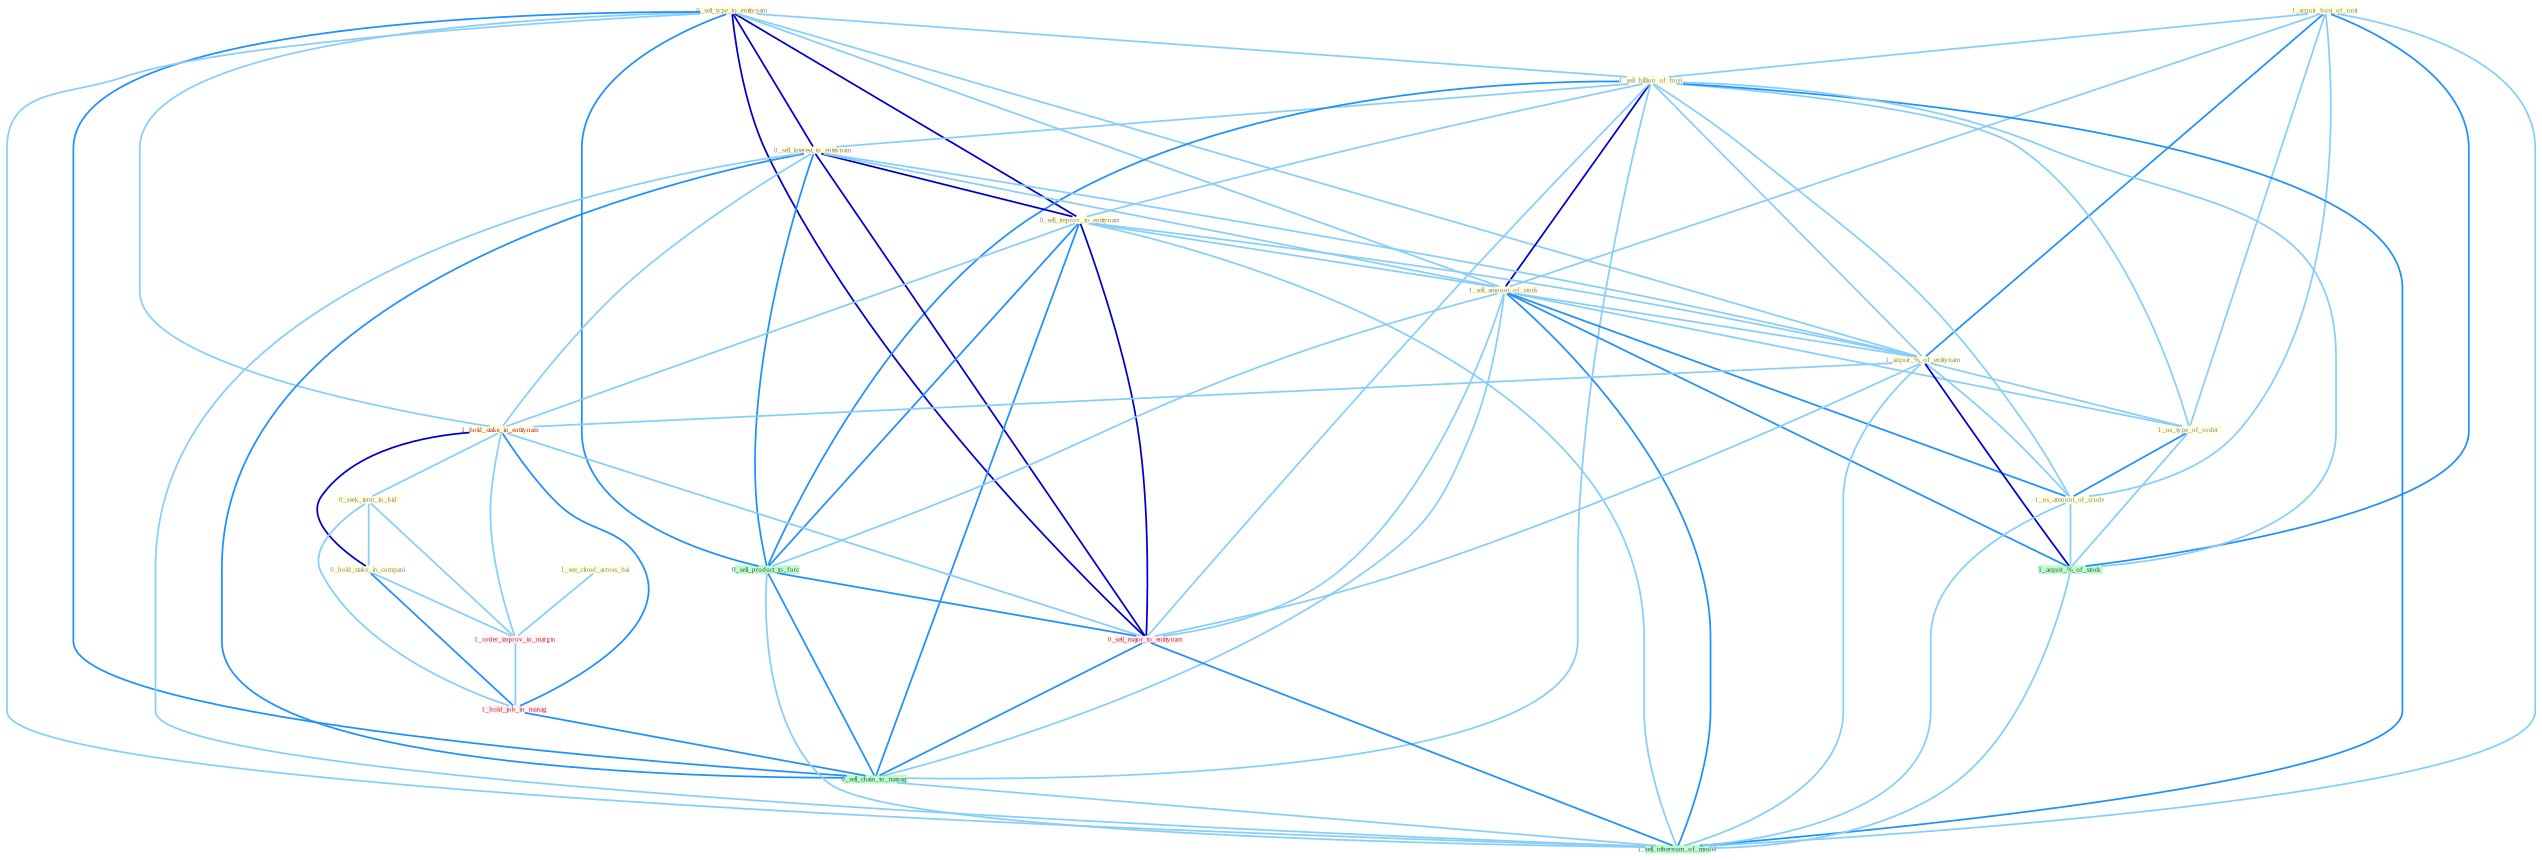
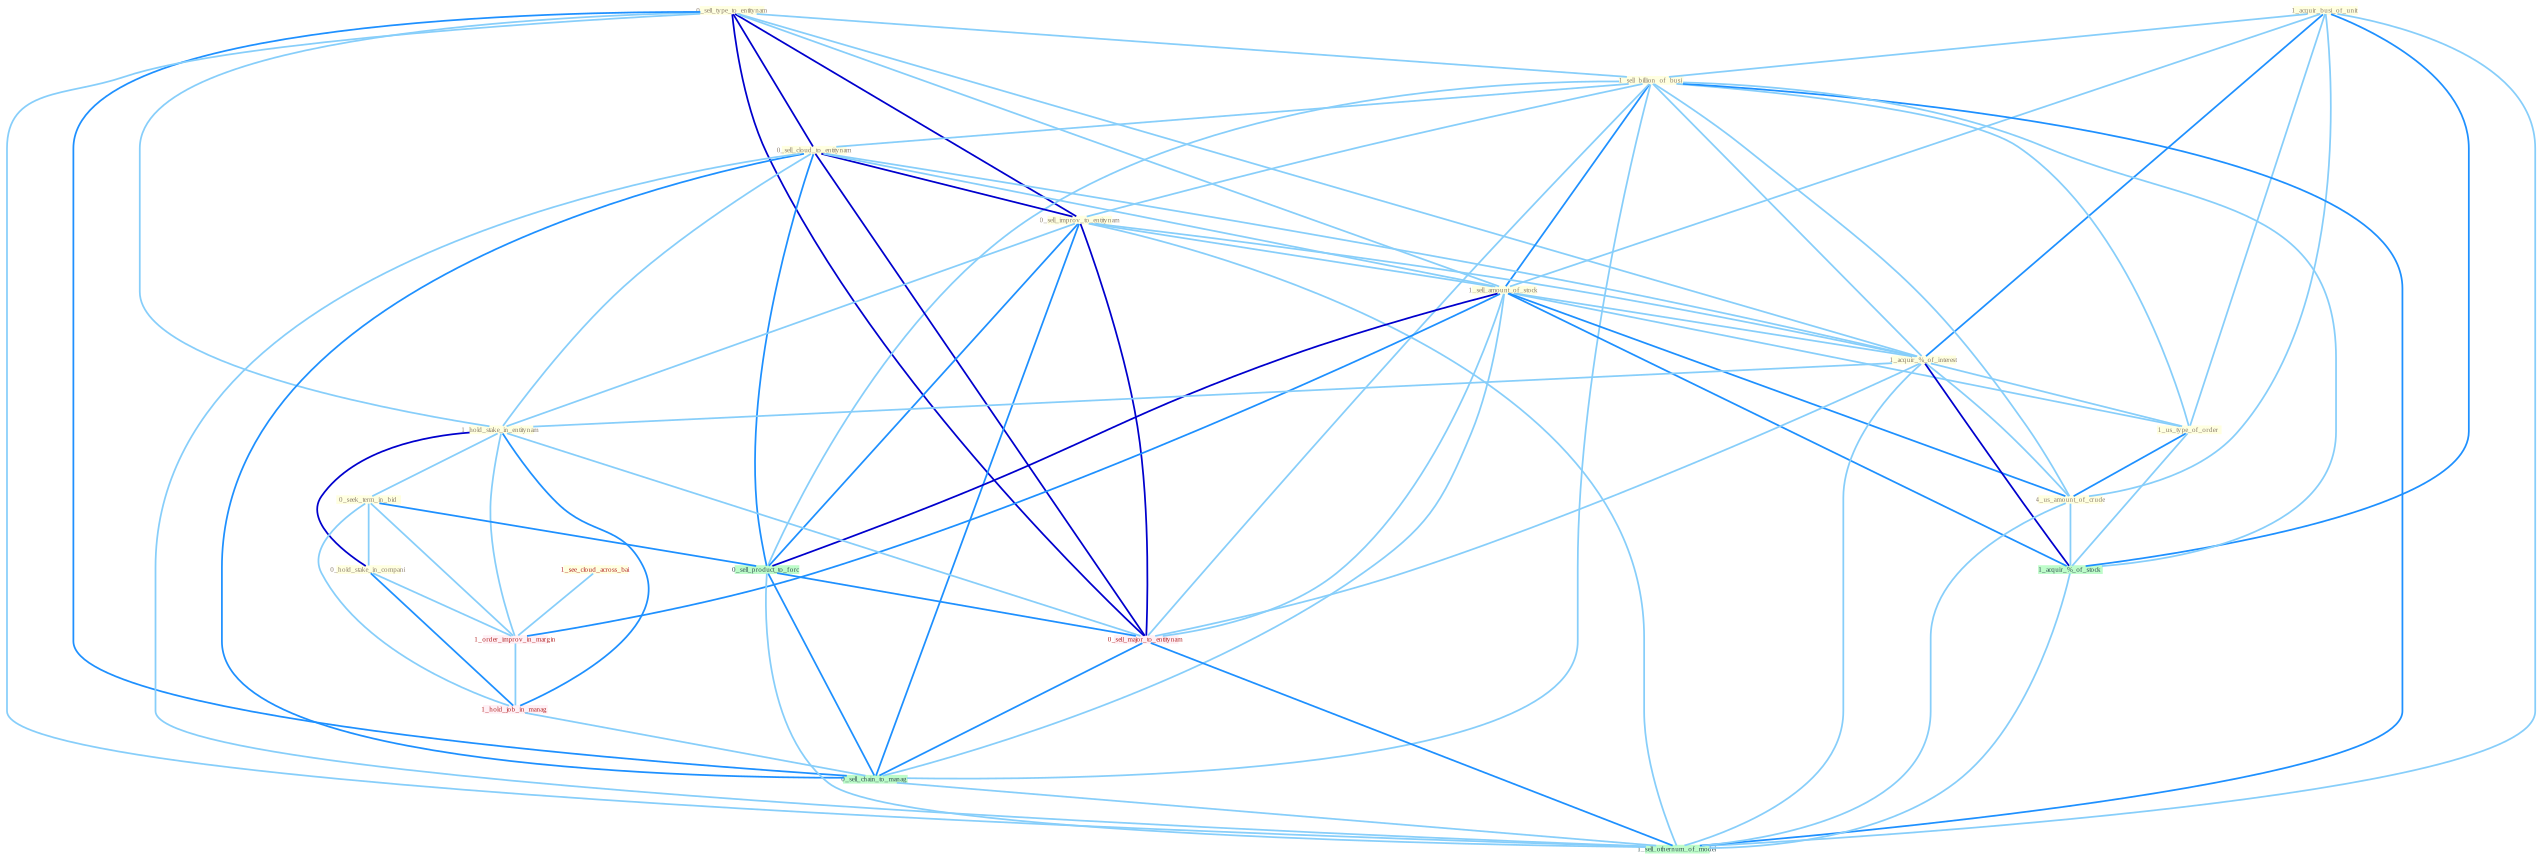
node "0_sell_interest_to_entitynam": label "0_sell_interest_to_entitynam" -> "0_sell_cloud_to_entitynam"
edge "1_sell_billion_of_busi" -- "0_sell_product_to_forc": color #1e90ff -> #87cefa
edge "1_sell_billion_of_busi" -- "1_sell_amount_of_stock": color #0000cd -> #1e90ff
edge "0_sell_type_to_entitynam" -- "0_sell_product_to_forc": now "0_seek_term_in_bid" -- "0_sell_product_to_forc"
node "1_acquir_%_of_entitynam": label "1_acquir_%_of_entitynam" -> "1_acquir_%_of_interest"
edge "1_sell_amount_of_stock" -- "0_sell_product_to_forc": color #87cefa -> #0000cd
node "1_hold_stake_in_entitynam": fontcolor #b22222 -> #8b7d6b
node "1_us_amount_of_crude": label "1_us_amount_of_crude" -> "4_us_amount_of_crude"
edge "1_sell_amount_of_stock" -- "1_sell_othernum_of_model": now "1_sell_amount_of_stock" -- "1_order_improv_in_margin"
node "1_see_cloud_across_bai": fontcolor #8b7d6b -> #b22222
edge "1_hold_job_in_manag" -- "0_sell_chain_to_manag": color #1e90ff -> #87cefa
